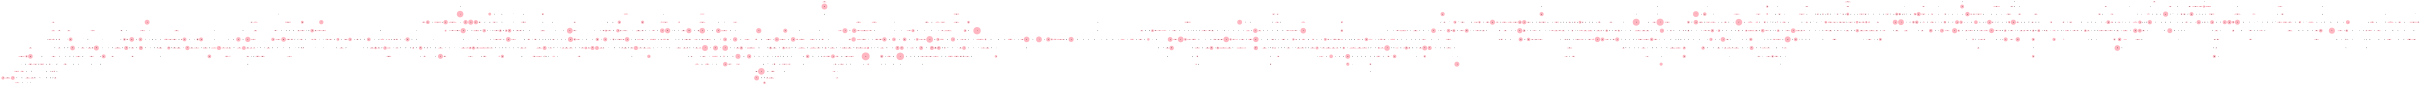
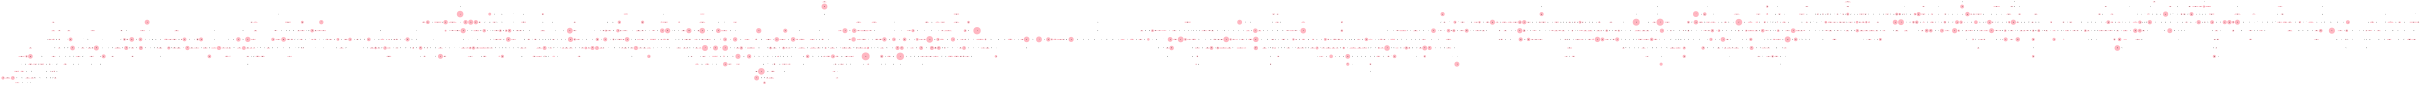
node "5160": added
